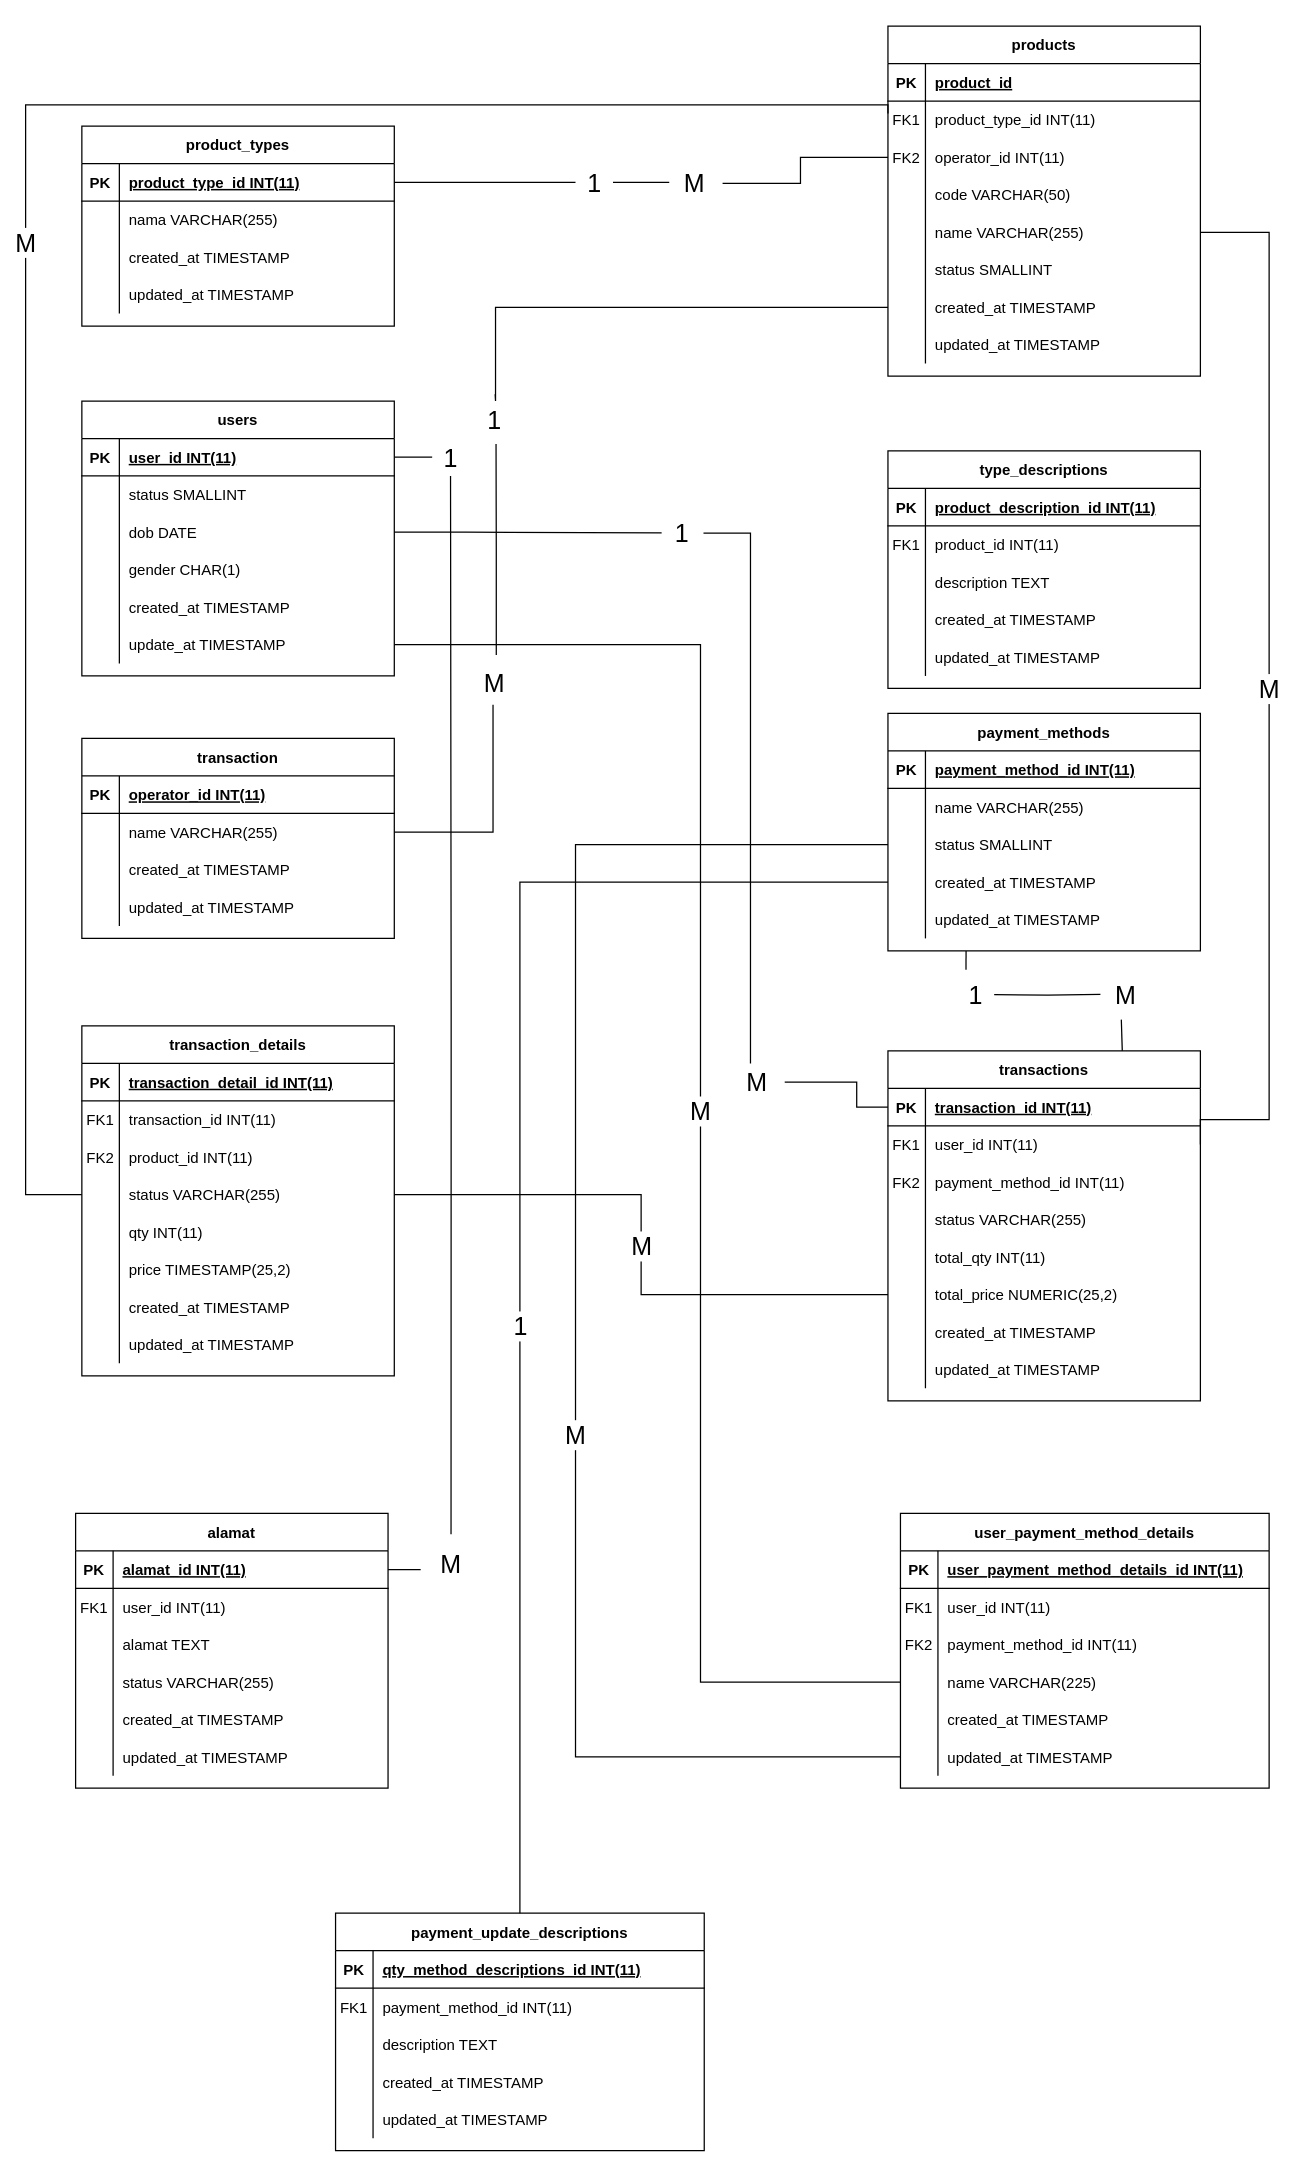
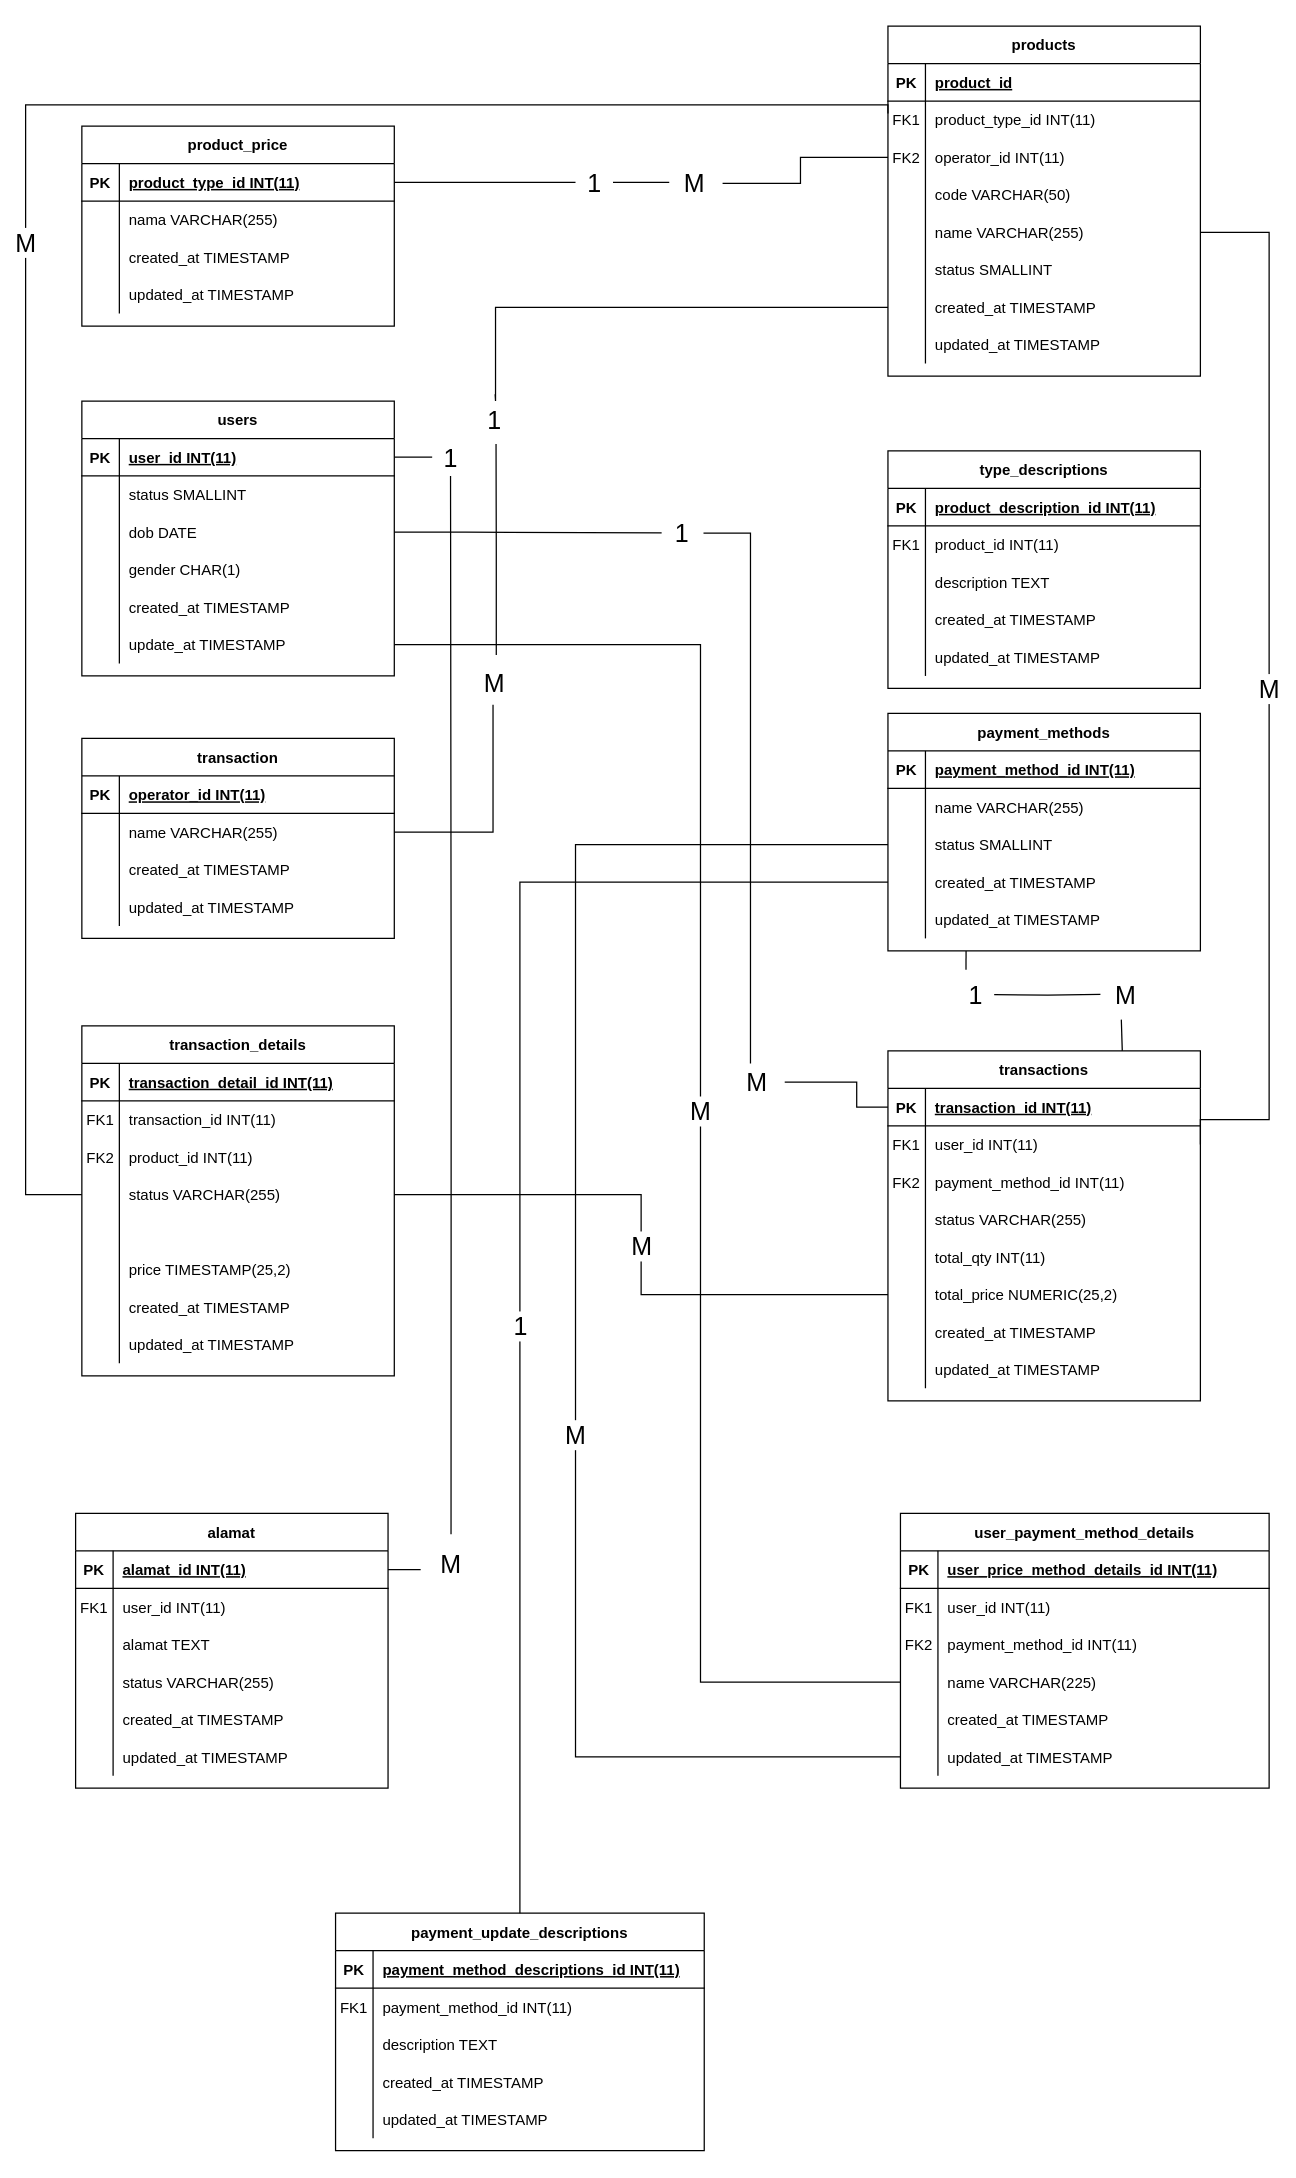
node "product_types": label "product_types" -> "product_price"
node "qty INT(11)": removed
node "user_payment_method_details_id INT(11)": label "user_payment_method_details_id INT(11)" -> "user_price_method_details_id INT(11)"
node "qty_method_descriptions_id INT(11)": label "qty_method_descriptions_id INT(11)" -> "payment_method_descriptions_id INT(11)"
